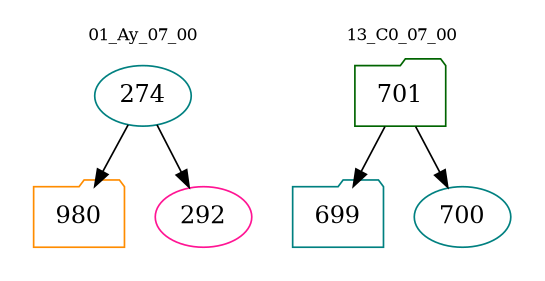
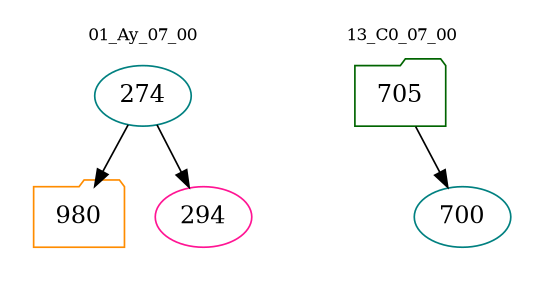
node "701": label "701" -> "705"
node "292": label "292" -> "294"
node "699": removed
